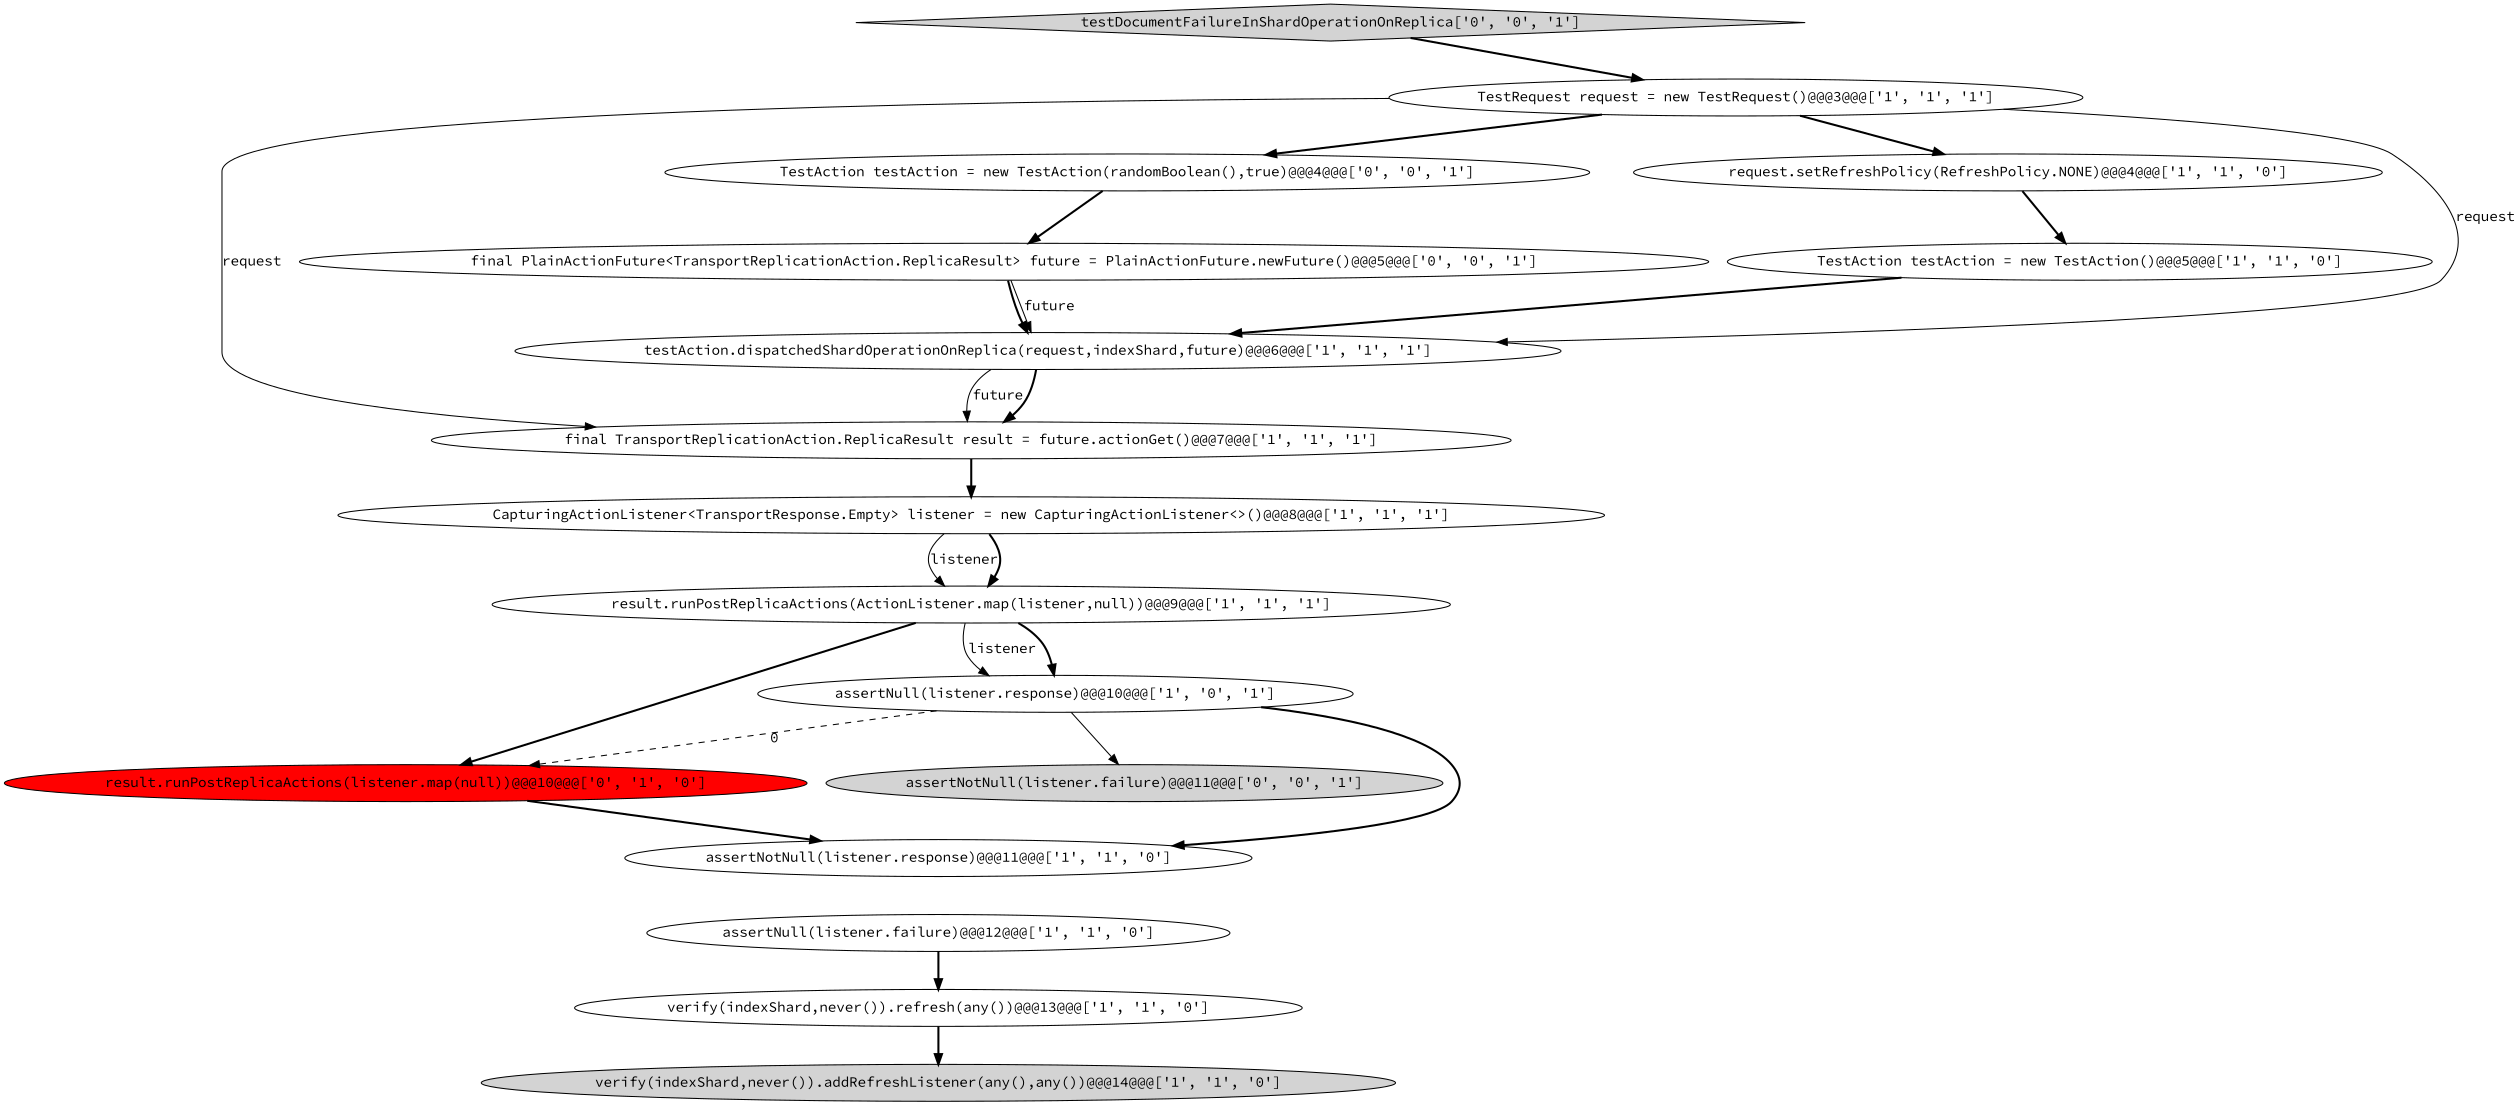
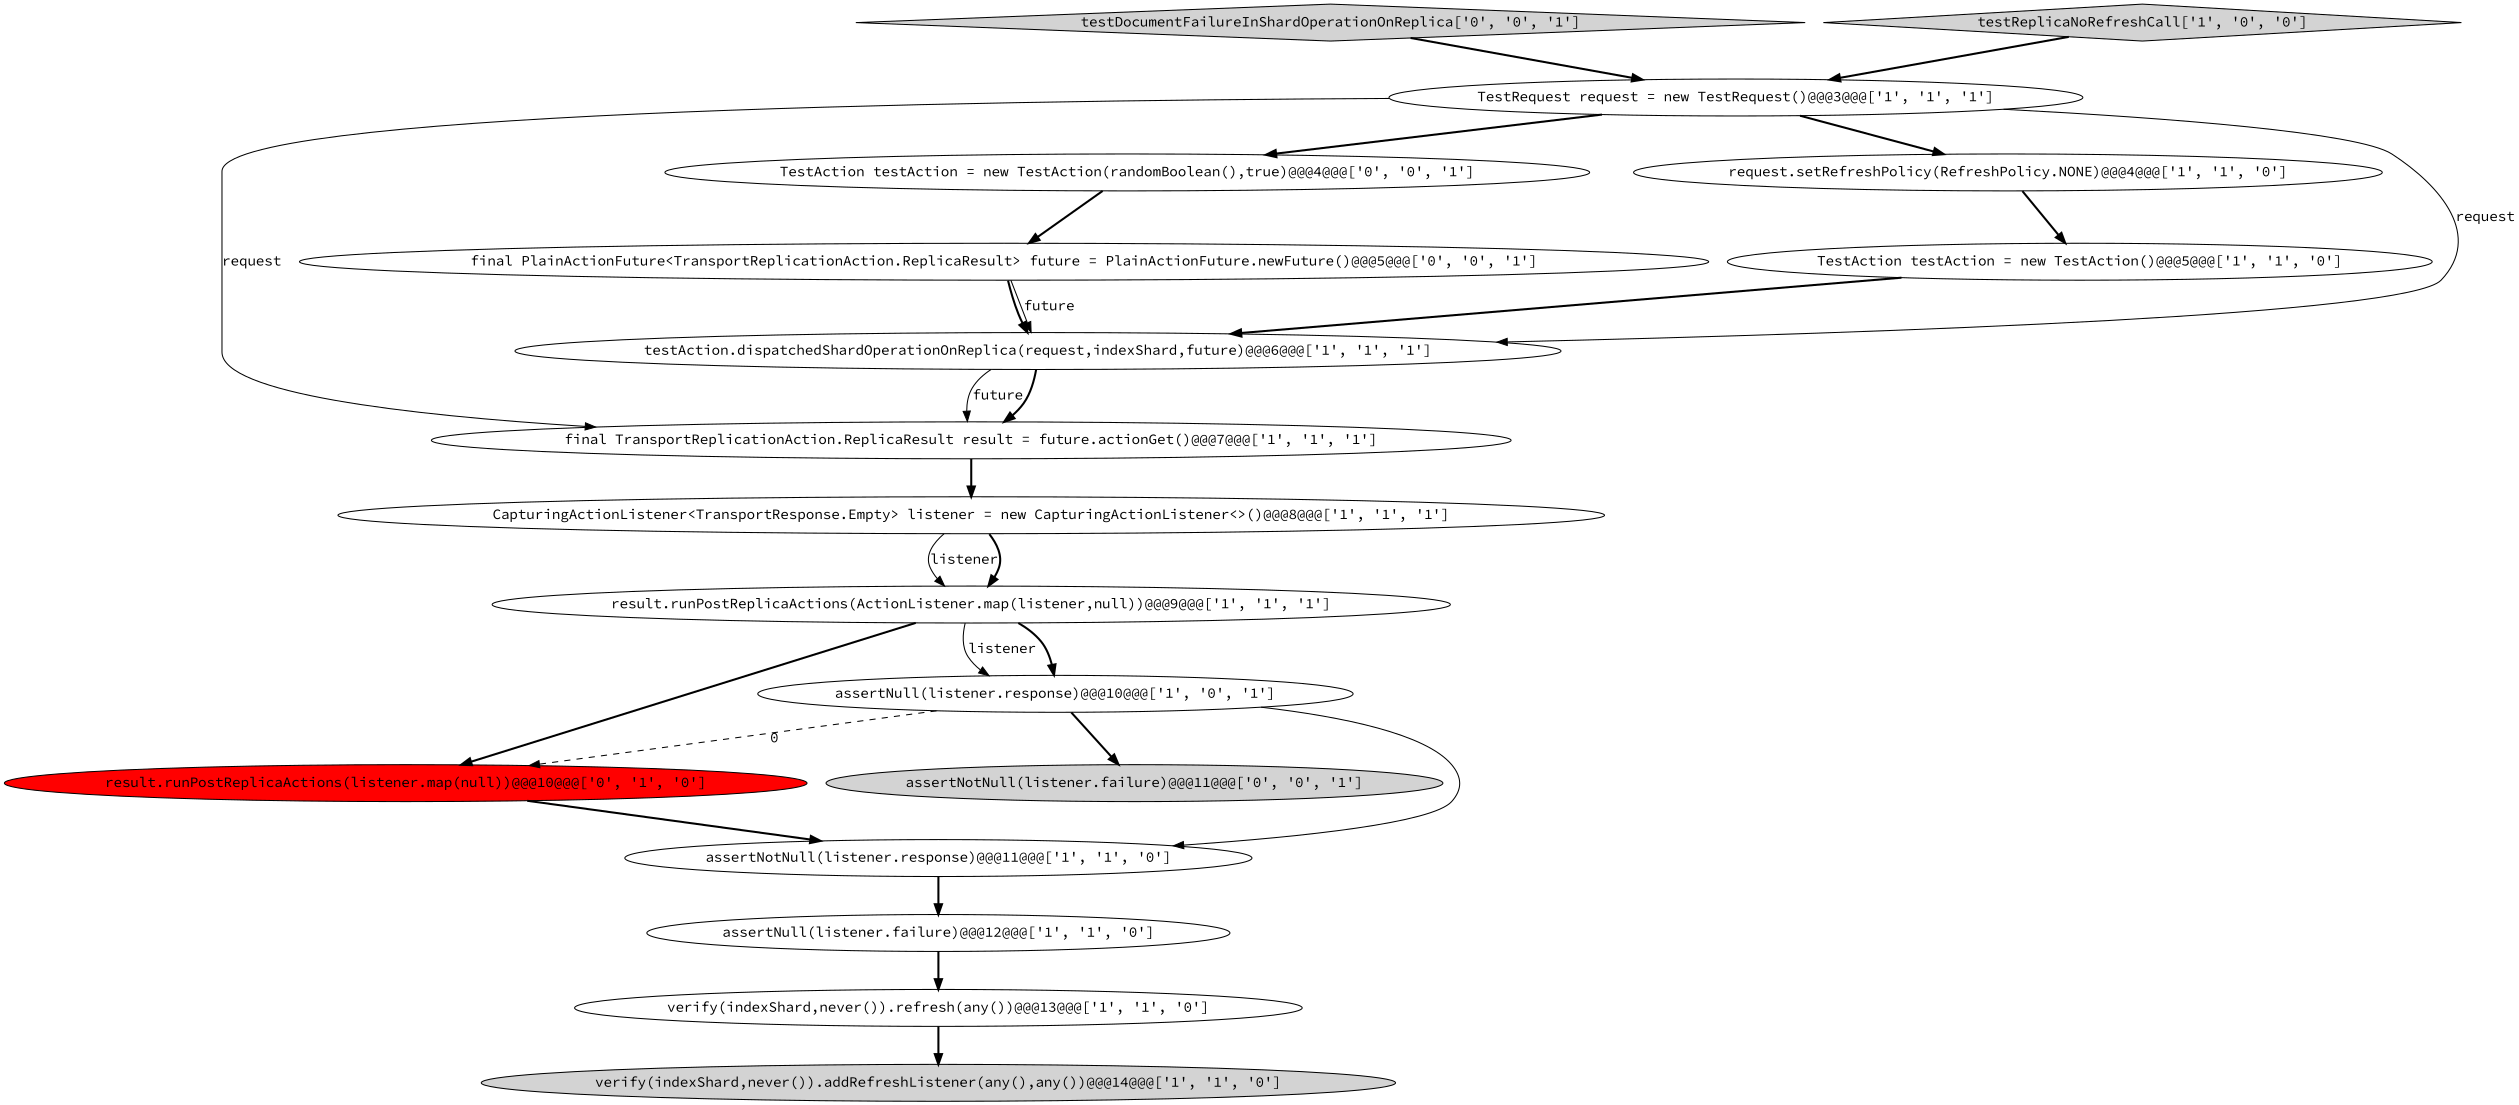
node "testReplicaNoRefreshCall['1', '0', '0']": added
edge "assertNull(listener.response)@@@10@@@['1', '0', '1']" -> "assertNotNull(listener.failure)@@@11@@@['0', '0', '1']": style solid -> bold
edge "assertNull(listener.response)@@@10@@@['1', '0', '1']" -> "assertNotNull(listener.response)@@@11@@@['1', '1', '0']": style bold -> solid
edge "assertNotNull(listener.response)@@@11@@@['1', '1', '0']" -> "assertNull(listener.failure)@@@12@@@['1', '1', '0']": added
